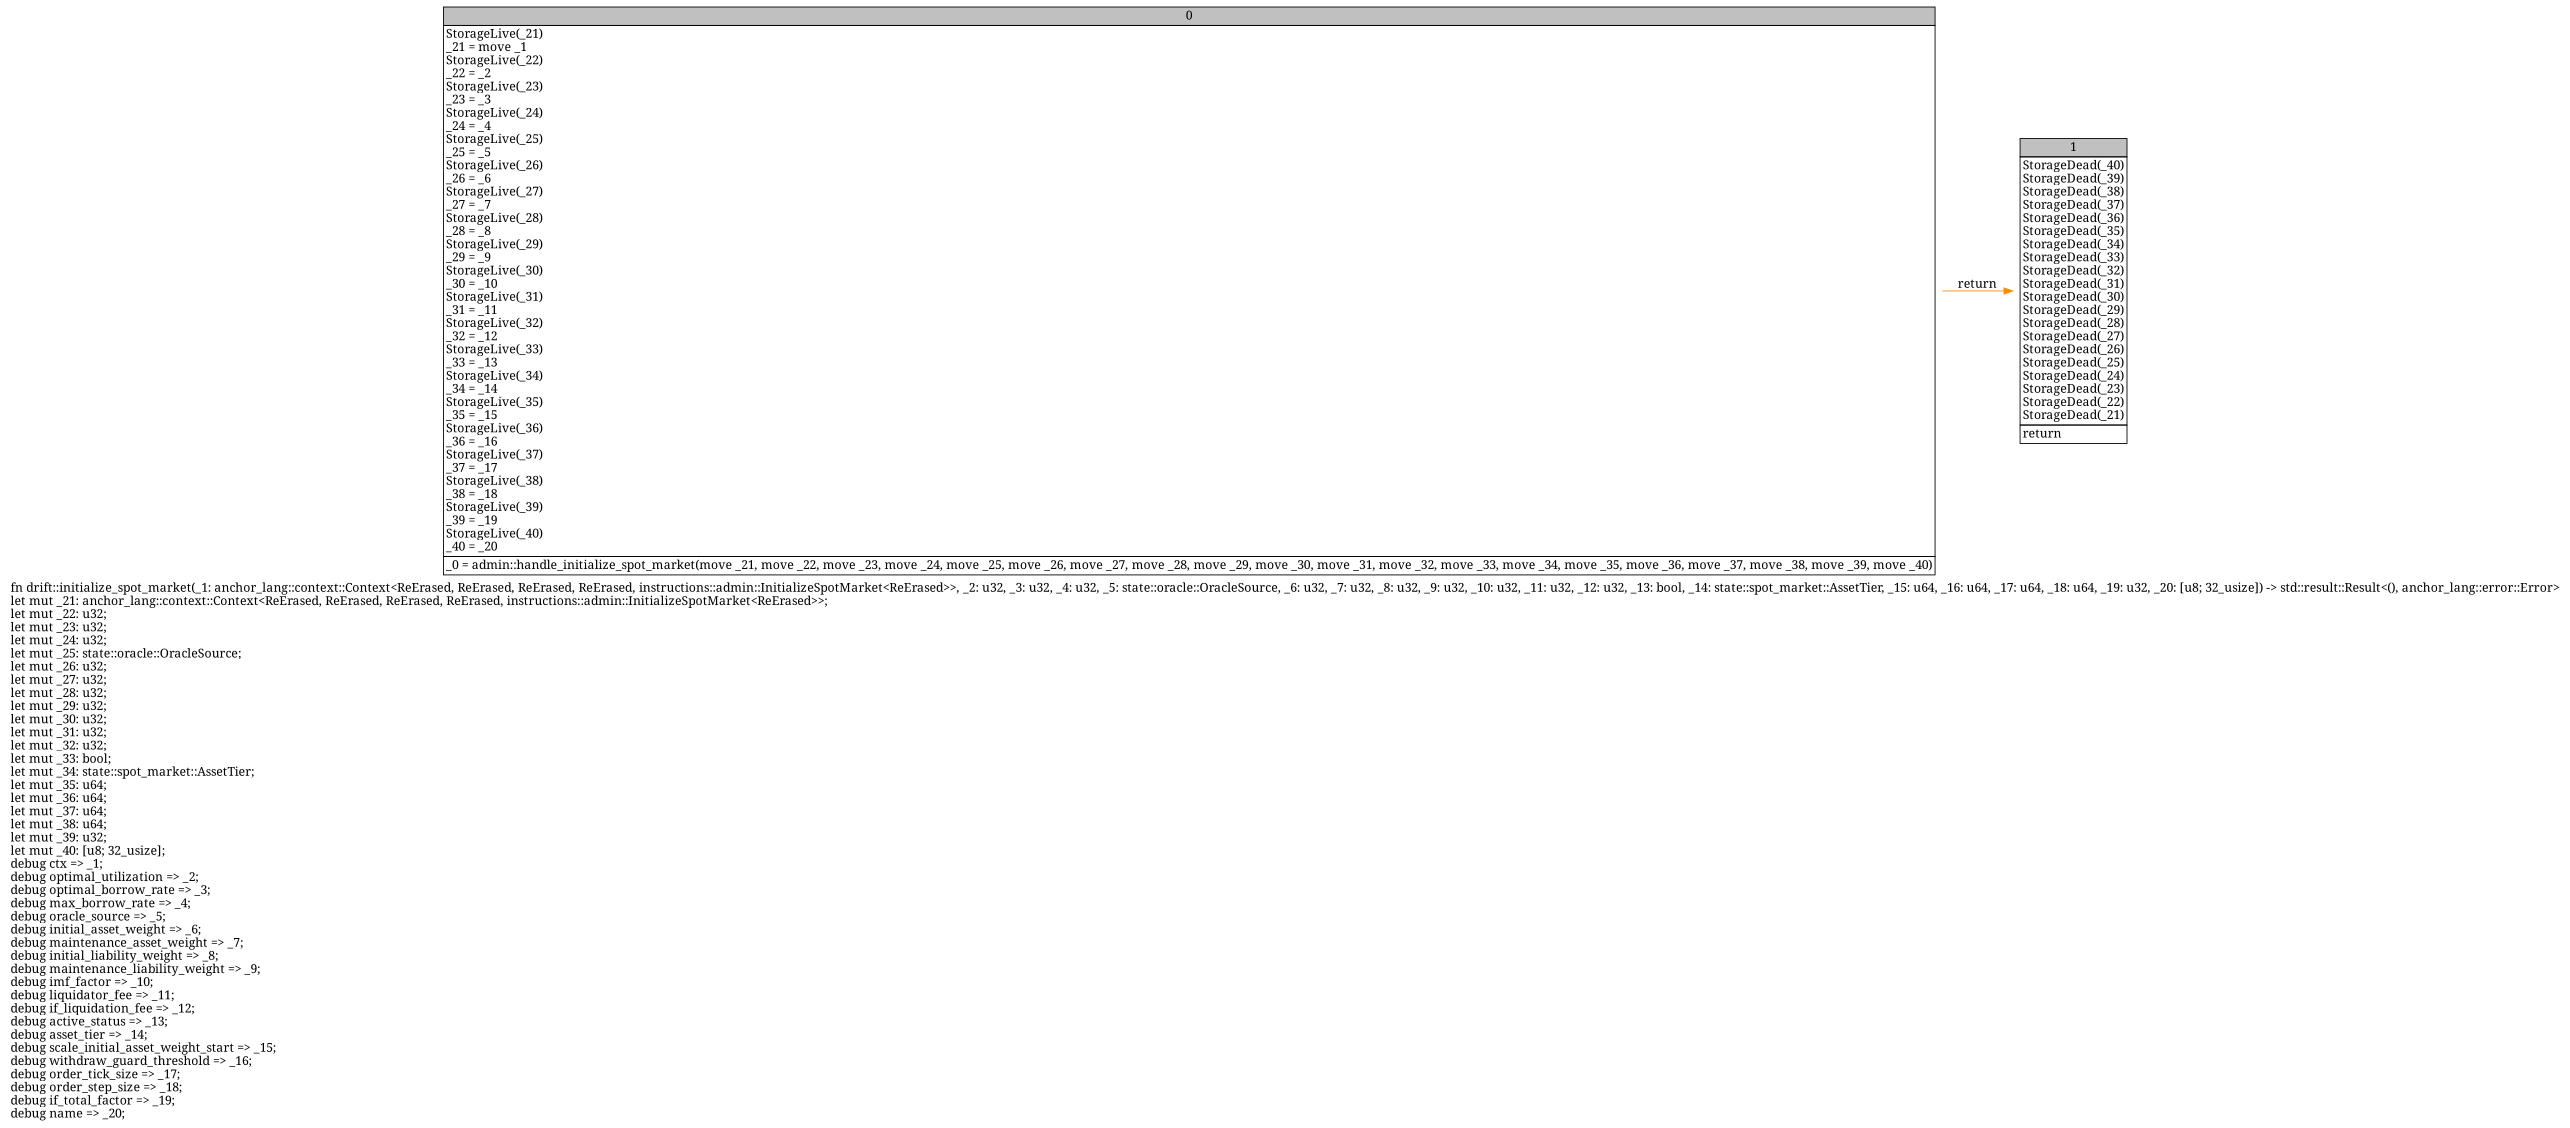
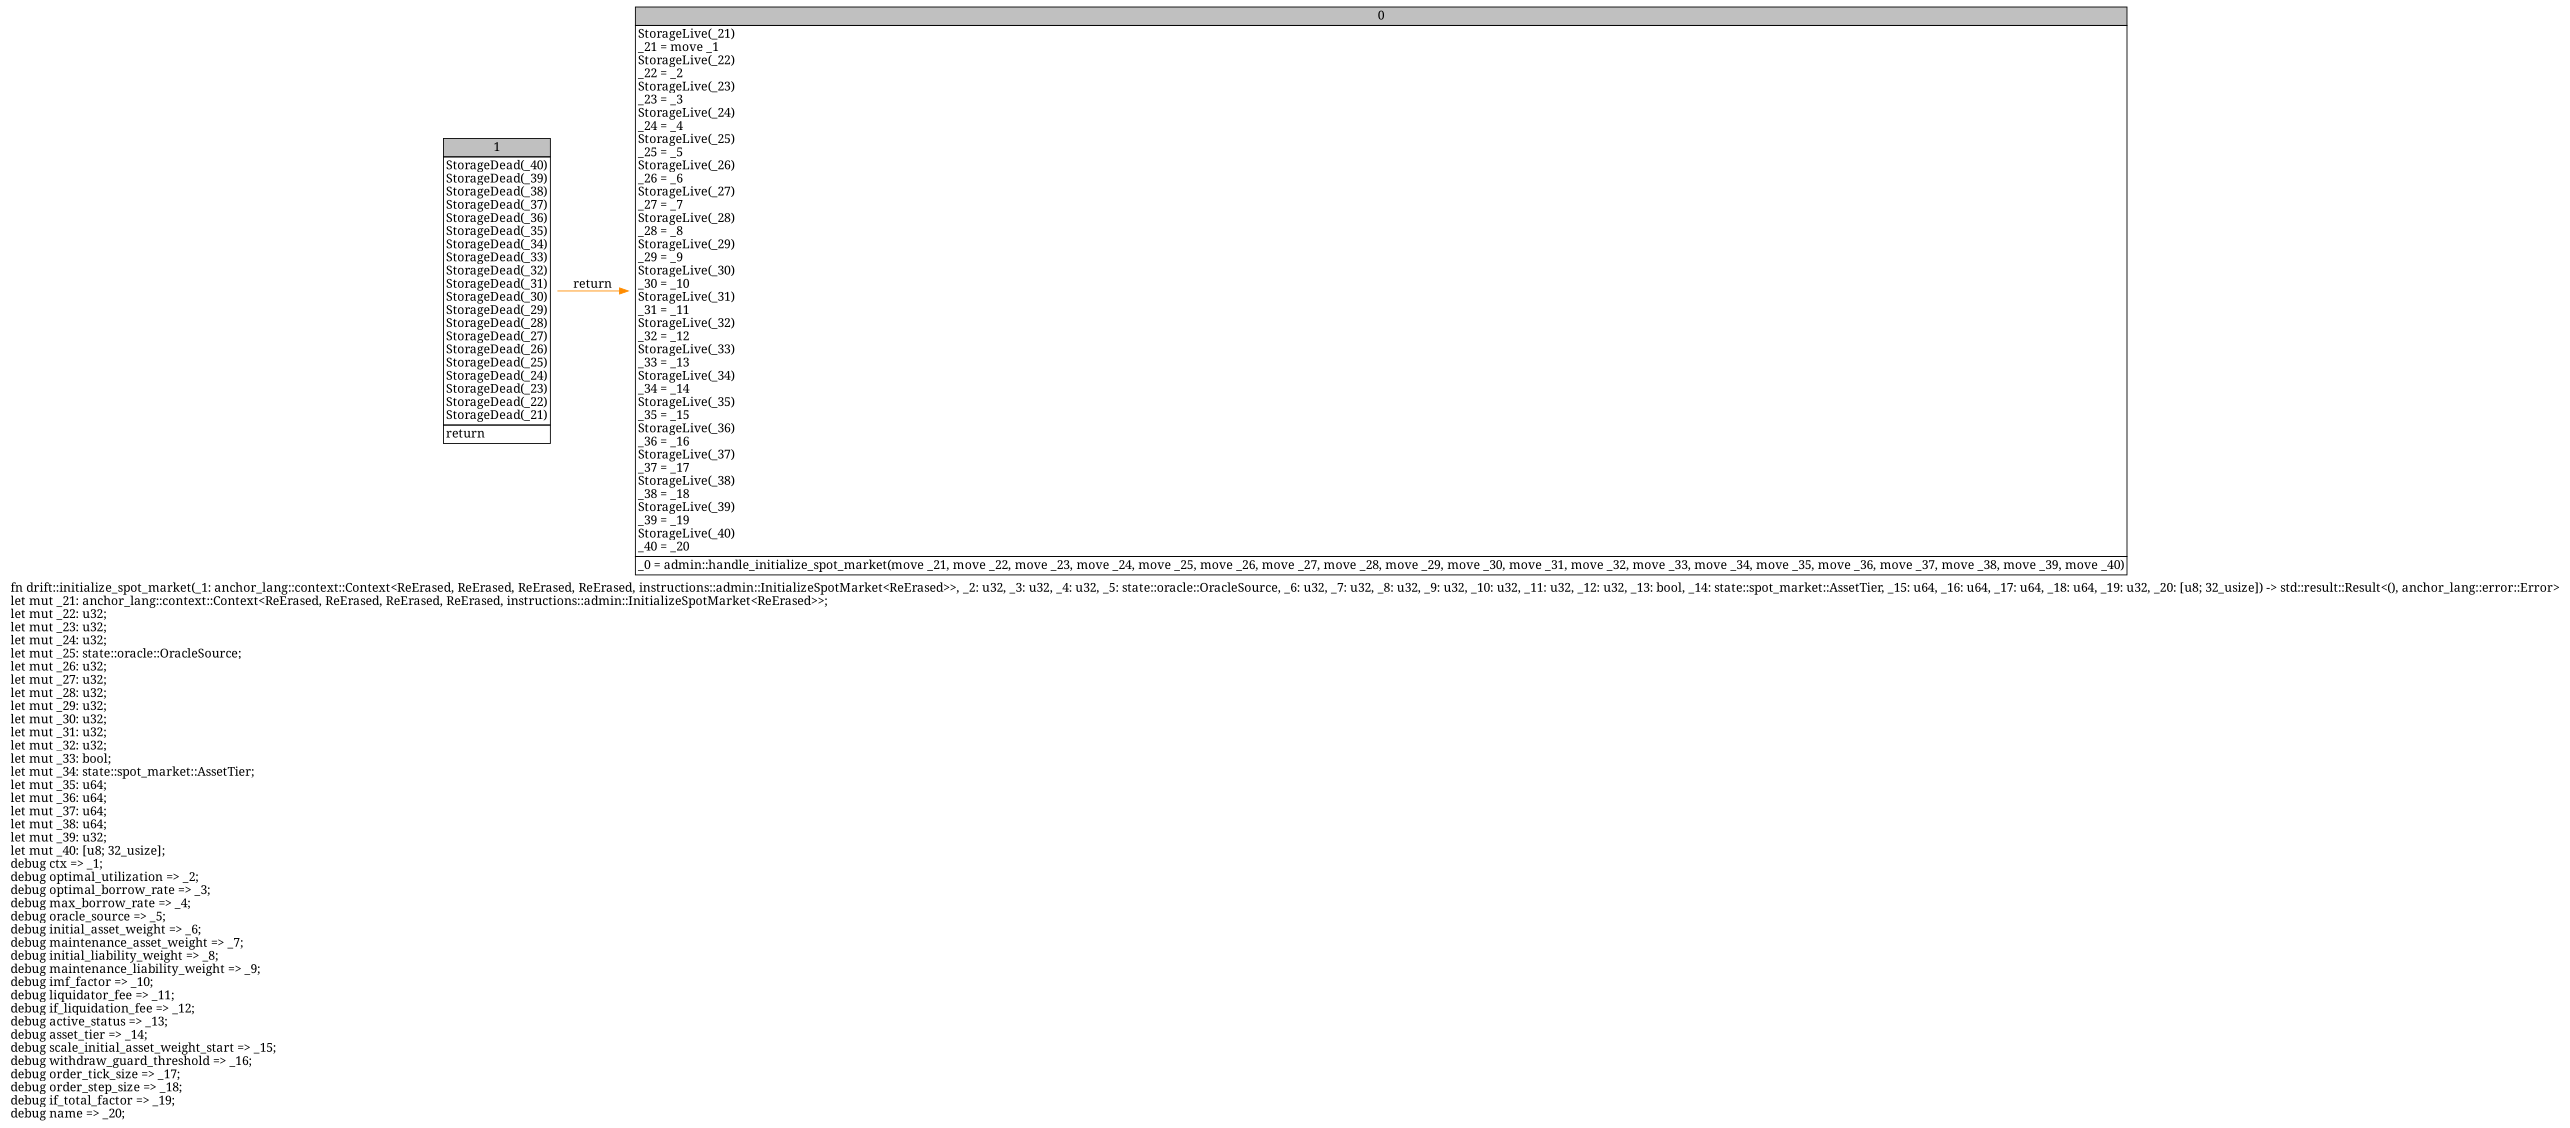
edge "0" -> "1": reversed
